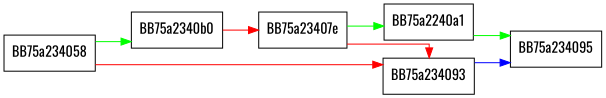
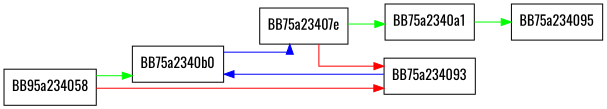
node "BB75a2240a1": label "BB75a2240a1" -> "BB75a2340a1"
edge "BB75a2340b0" -> "BB75a23407e": color red -> blue
node "BB75a234058": label "BB75a234058" -> "BB95a234058"
edge "BB75a234093" -> "BB75a234095": now "BB75a234093" -> "BB75a2340b0"
